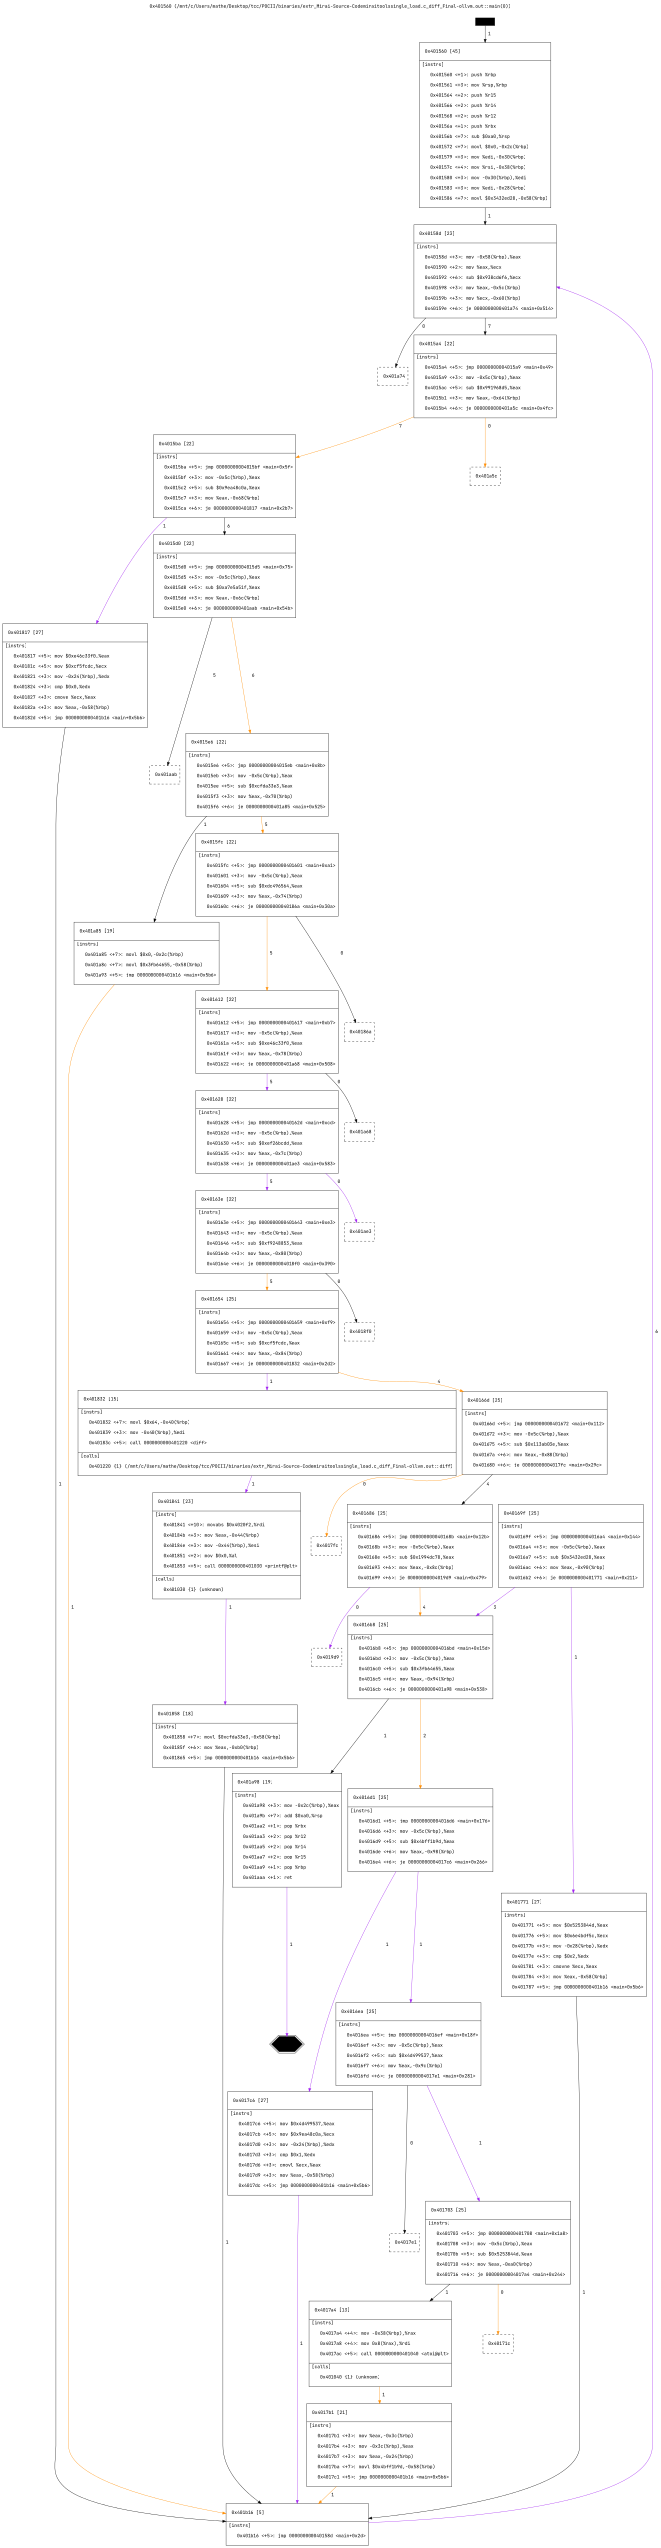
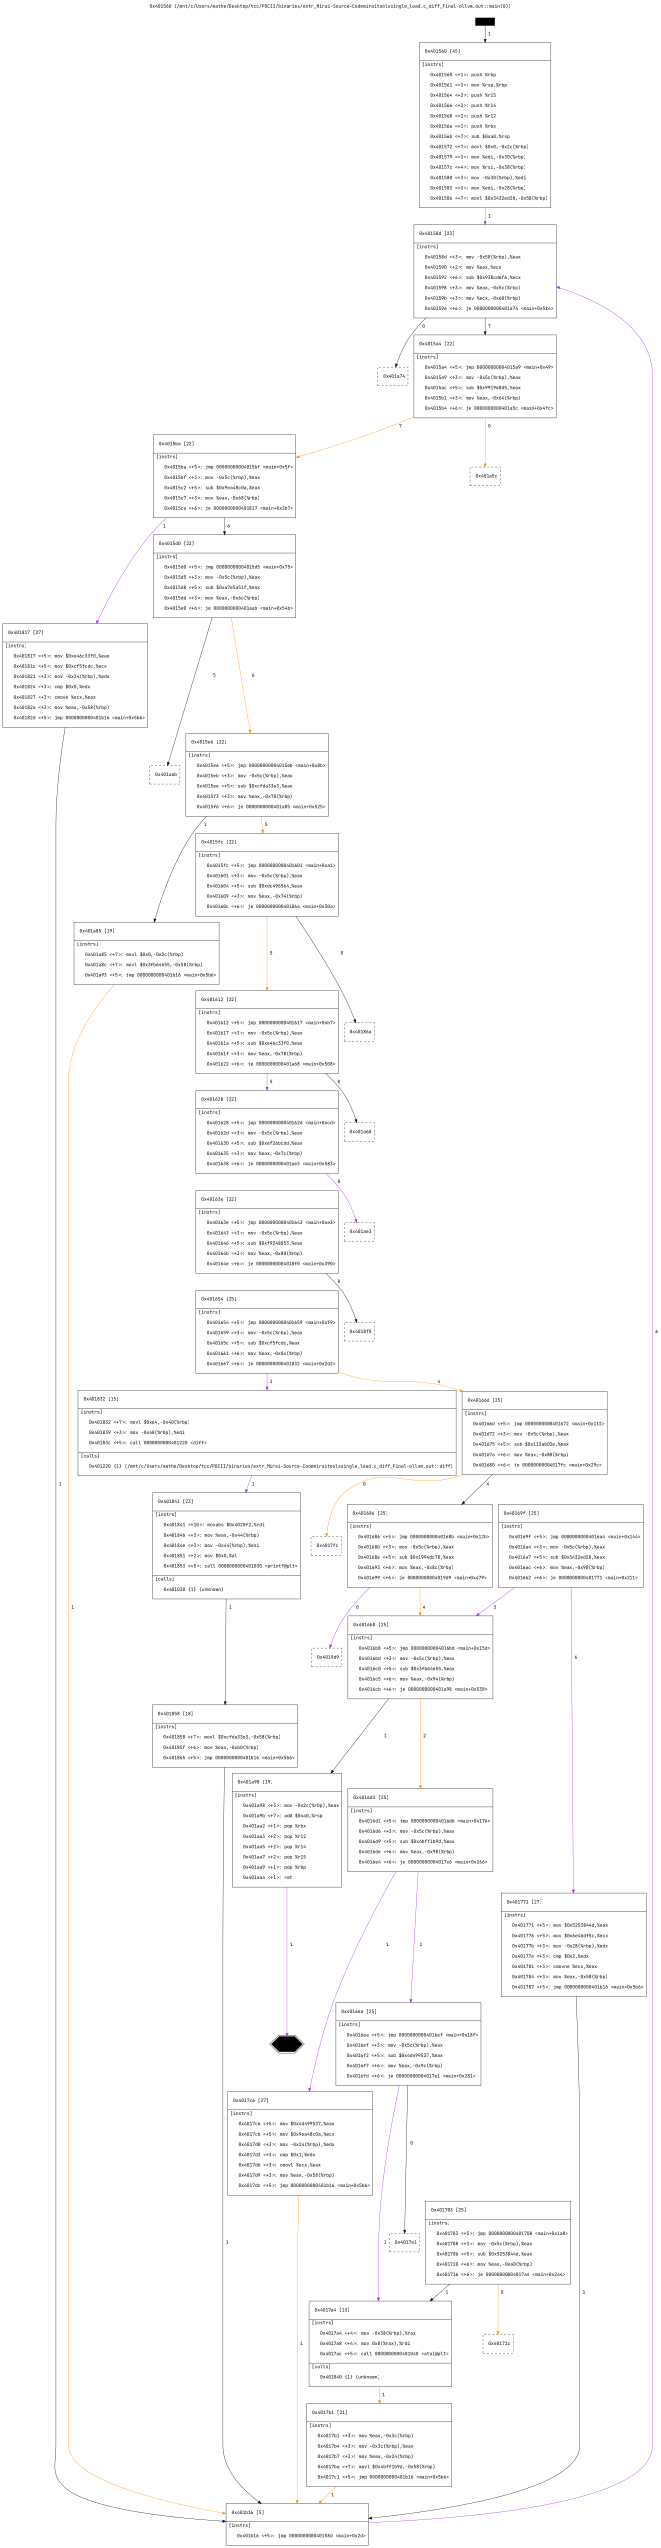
edge "0x401560 [45]" -> "0x40158d [23]": color black -> purple
edge "0x401628 [22]" -> "0x40163e [22]": removed, label "5"
edge "0x40163e [22]" -> "0x401654 [25]": removed, label "5"
edge "0x401841 [23]" -> "0x401858 [18]": color purple -> black
edge "0x40169f [25]" -> "0x401771 [27]": label " 1" -> " 6"
edge "0x4016ea [25]" -> "0x401703 [25]": now "0x4016ea [25]" -> "0x4017a4 [13]"
edge "0x4017c6 [27]" -> "0x401b16 [5]": color purple -> darkorange
